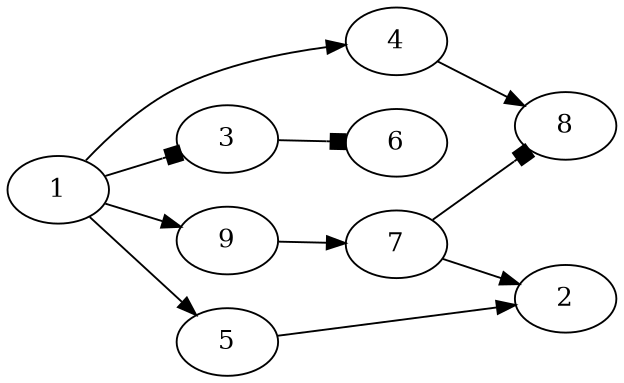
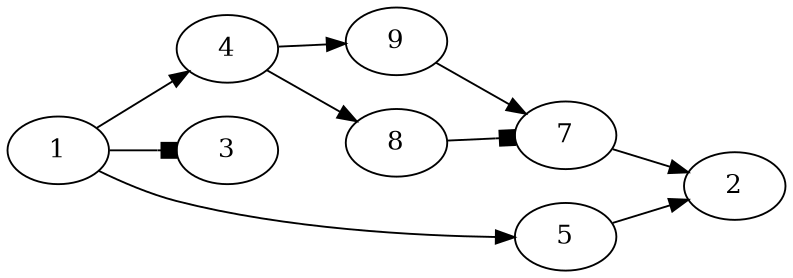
node "6": removed
edge "7" -> "8": reversed
edge "1" -> "9": now "4" -> "9"
